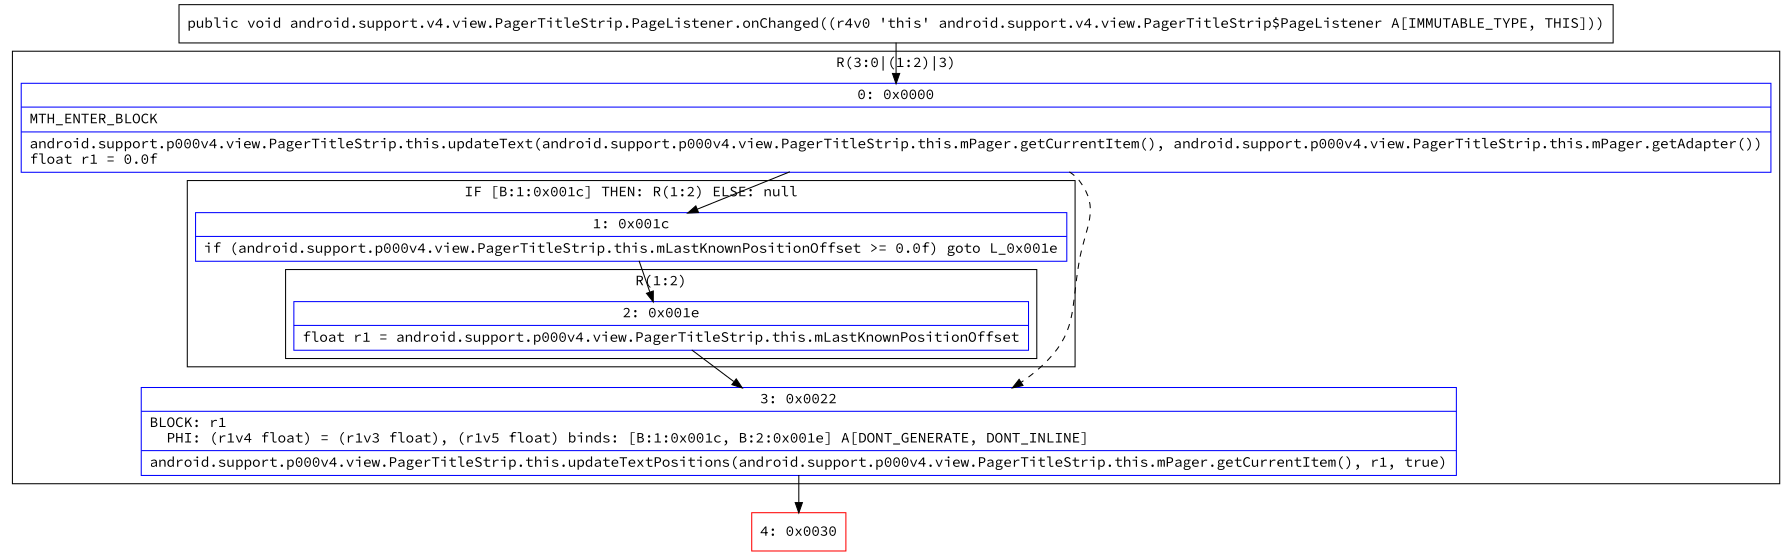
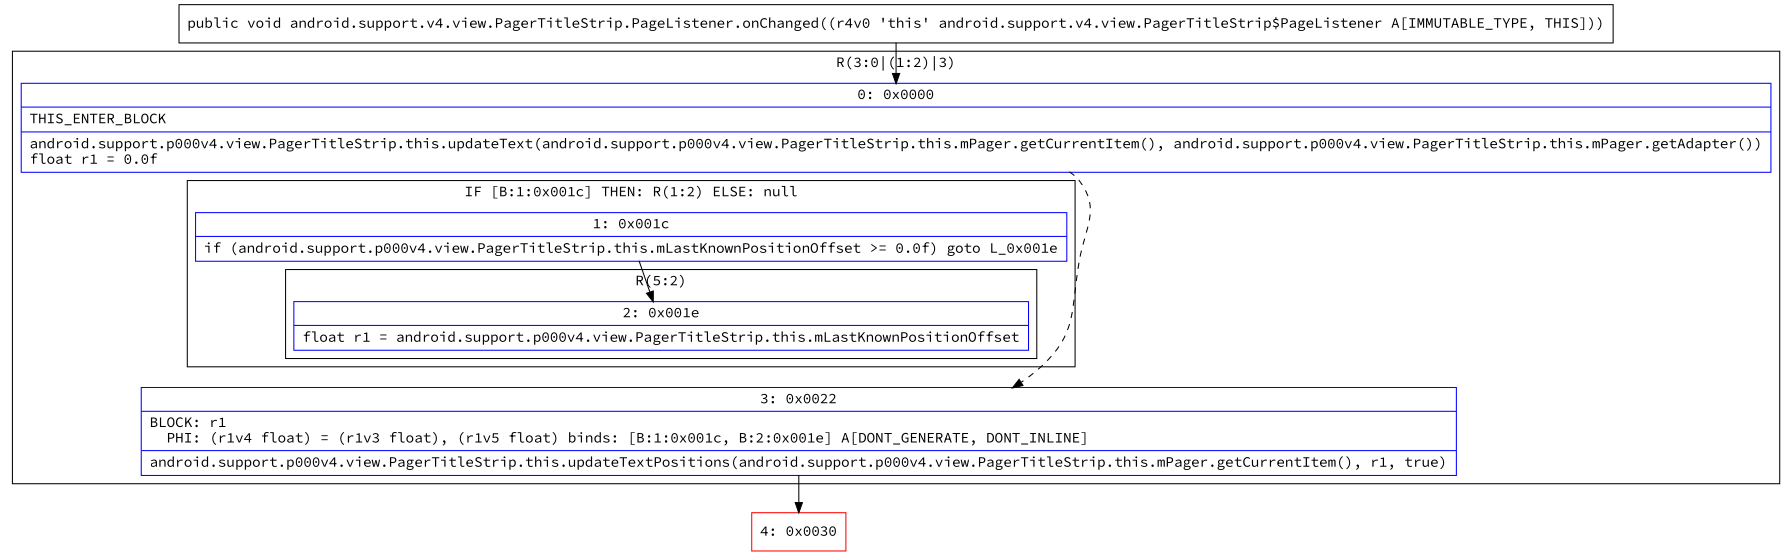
node "0: 0x0000": text "MTH_ENTER_BLOCK" -> "THIS_ENTER_BLOCK"
edge "0: 0x0000" -> "1: 0x001c": removed
cluster "R(1:2)": label "R(1:2)" -> "R(5:2)"
edge "2: 0x001e" -> "3: 0x0022": removed
